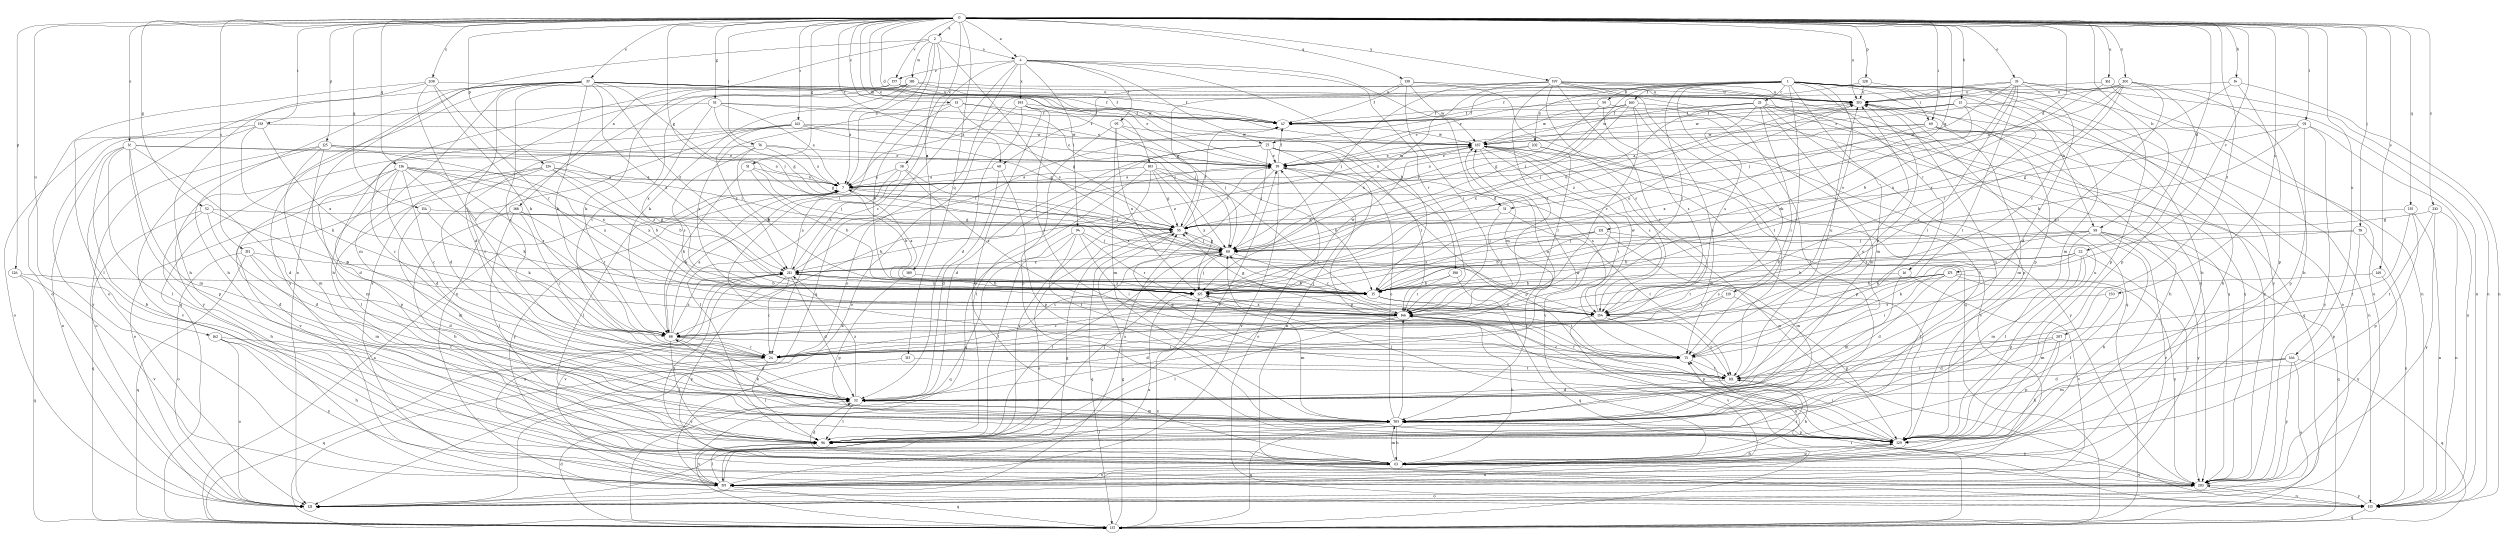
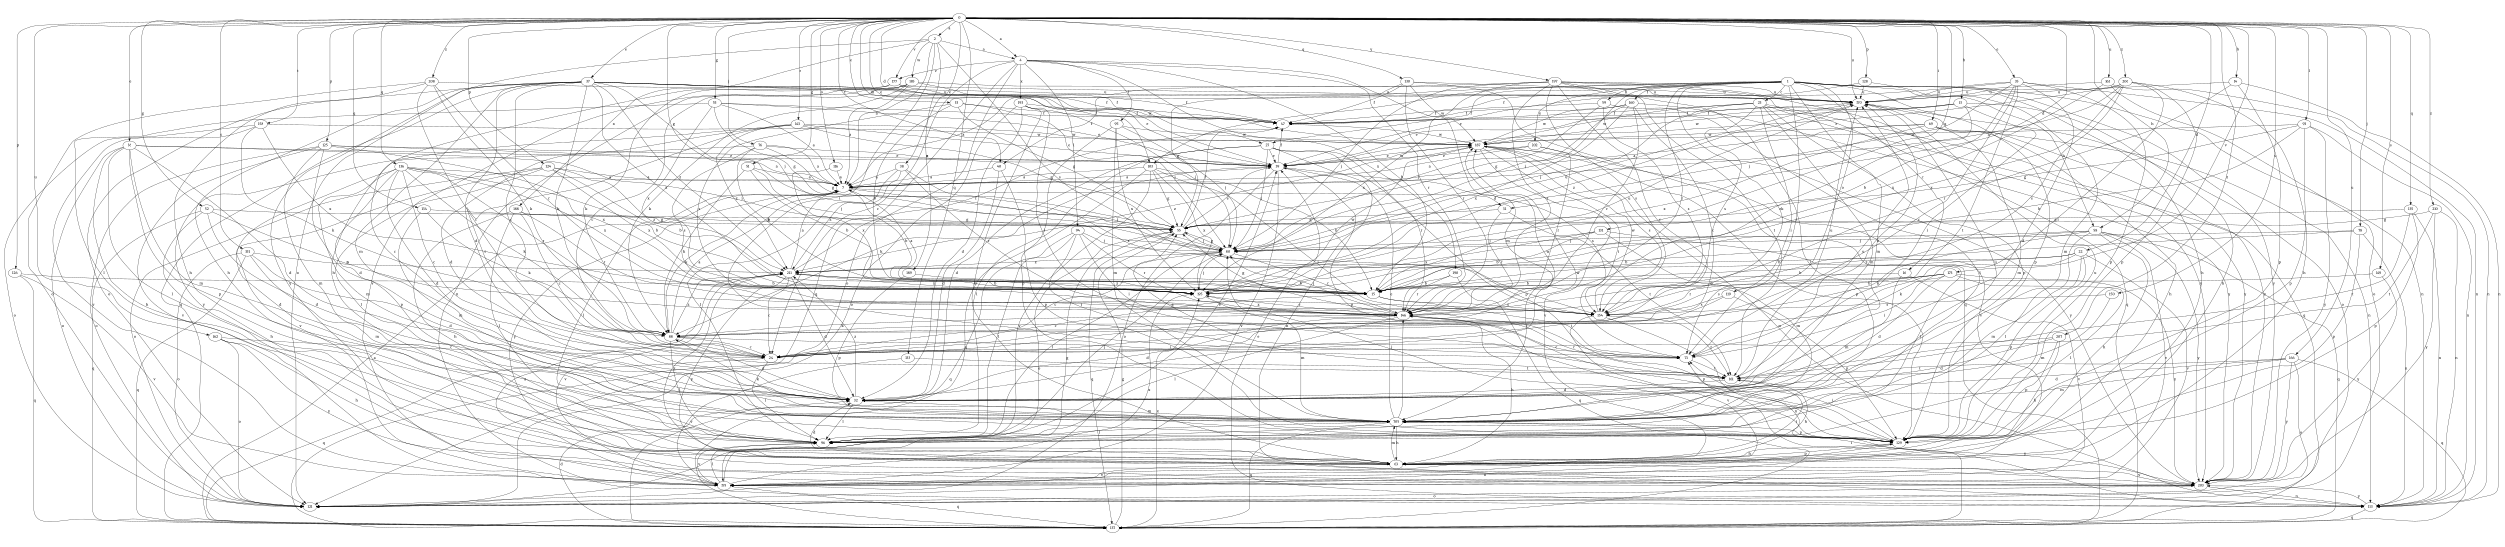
edge "1" -> "69": now "1" -> "103"
node "116": added
